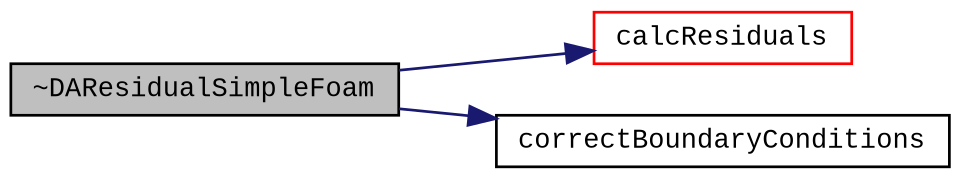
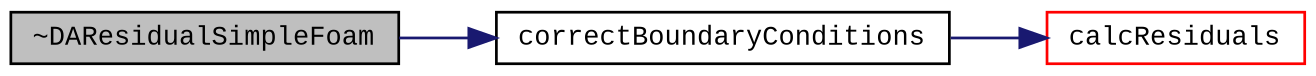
edge "~DAResidualSimpleFoam" -> "calcResiduals": now "correctBoundaryConditions" -> "calcResiduals"
